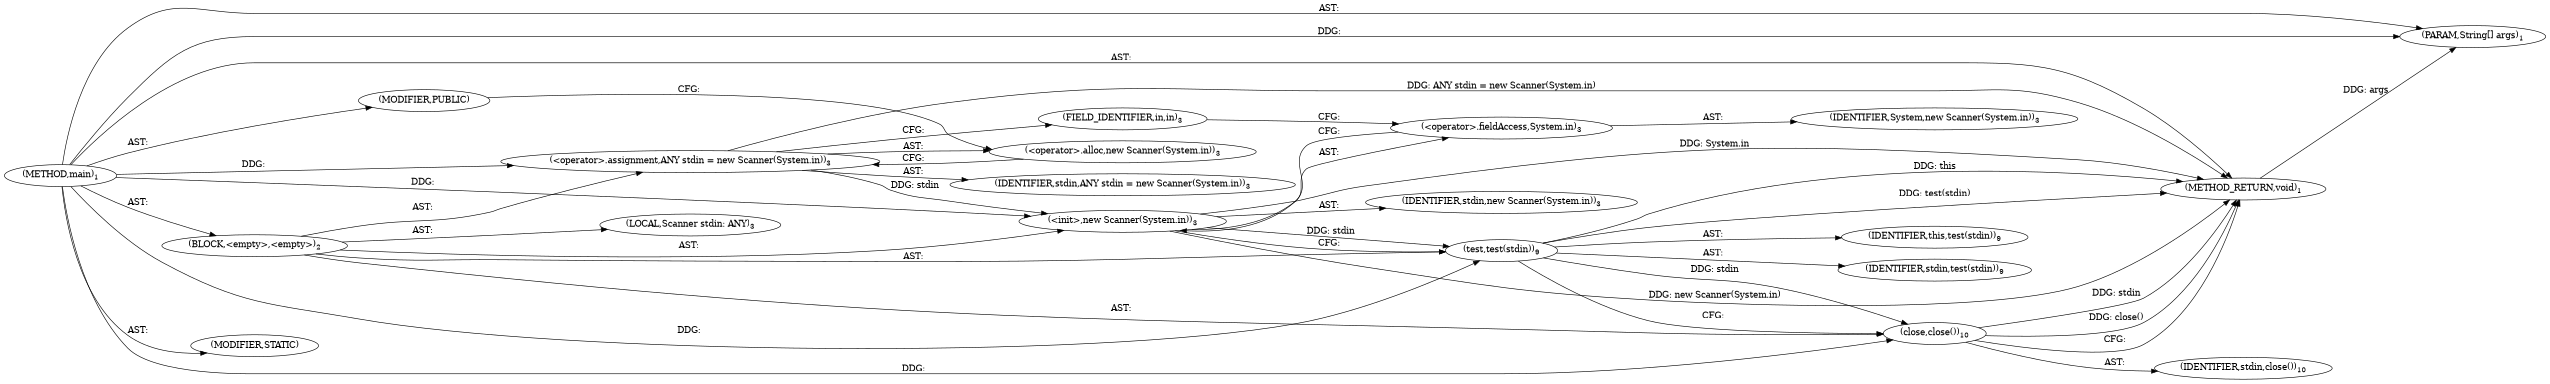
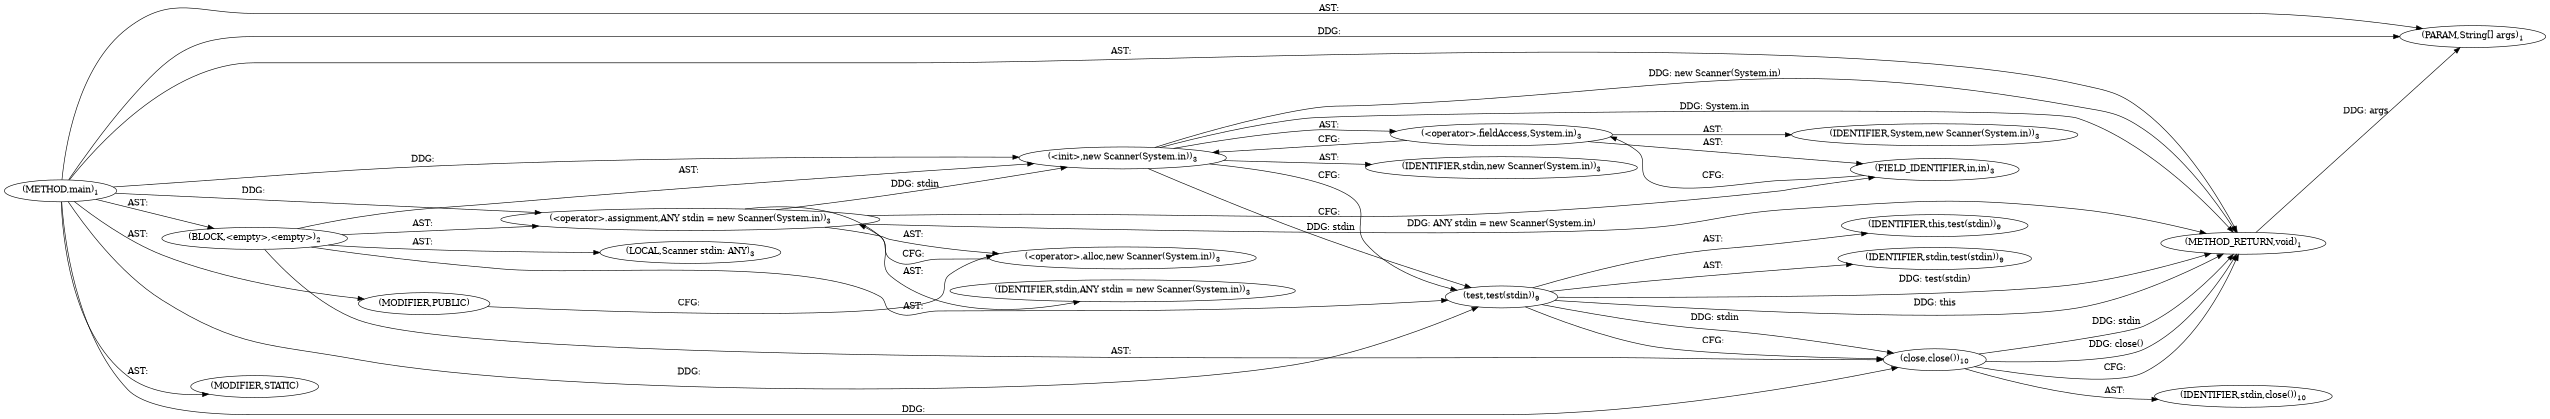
edge "(<operator>.fieldAccess,System.in)" -> "(FIELD_IDENTIFIER,in,in)": added, label "AST:"
